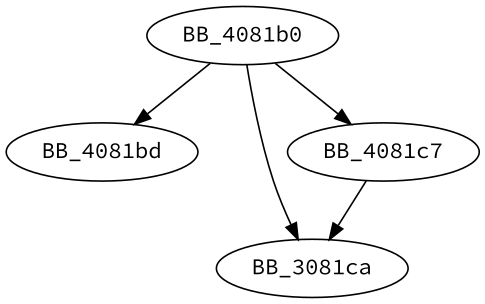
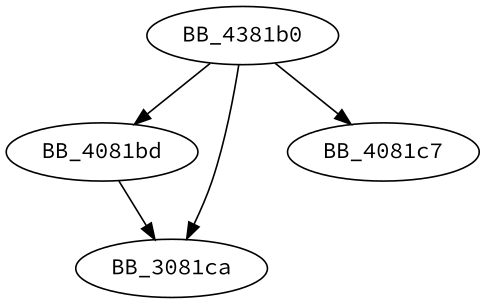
node "BB_4081b0": label "BB_4081b0" -> "BB_4381b0"
edge "BB_4081c7" -> "BB_3081ca": now "BB_4081bd" -> "BB_3081ca"
